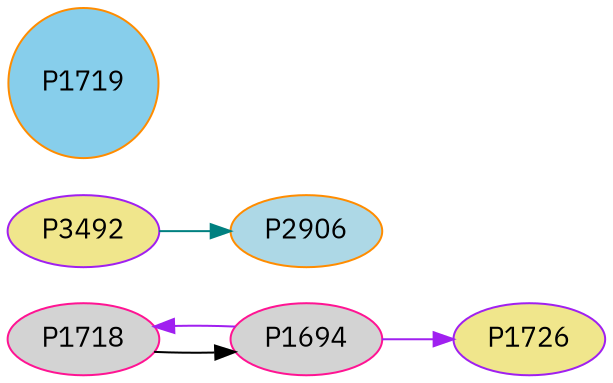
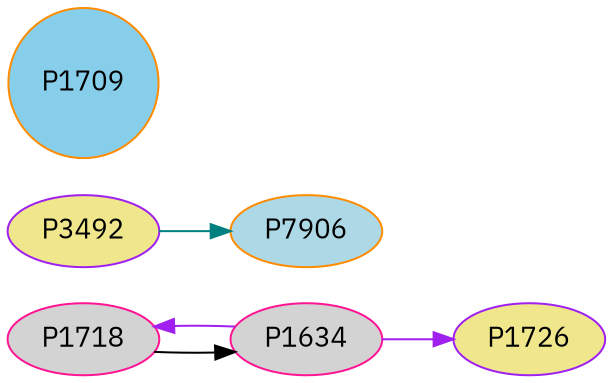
node "P1719": label "P1719" -> "P1709"
node "P2906": label "P2906" -> "P7906"
node "P1694": label "P1694" -> "P1634"
